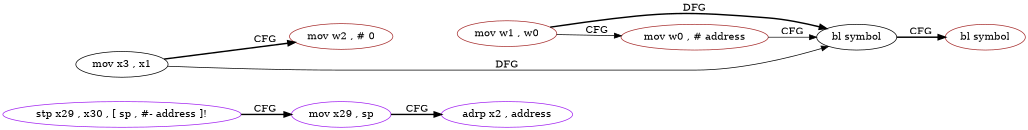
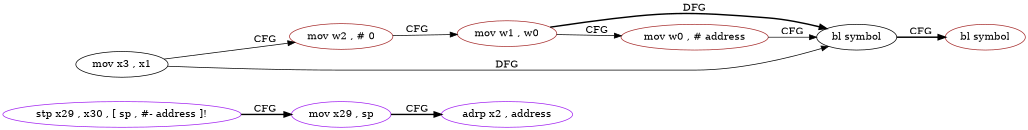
edge "mov w2 , # 0" -> "mov w1 , w0": added, label "CFG"
edge "mov x3 , x1" -> "mov w2 , # 0": style bold -> solid
